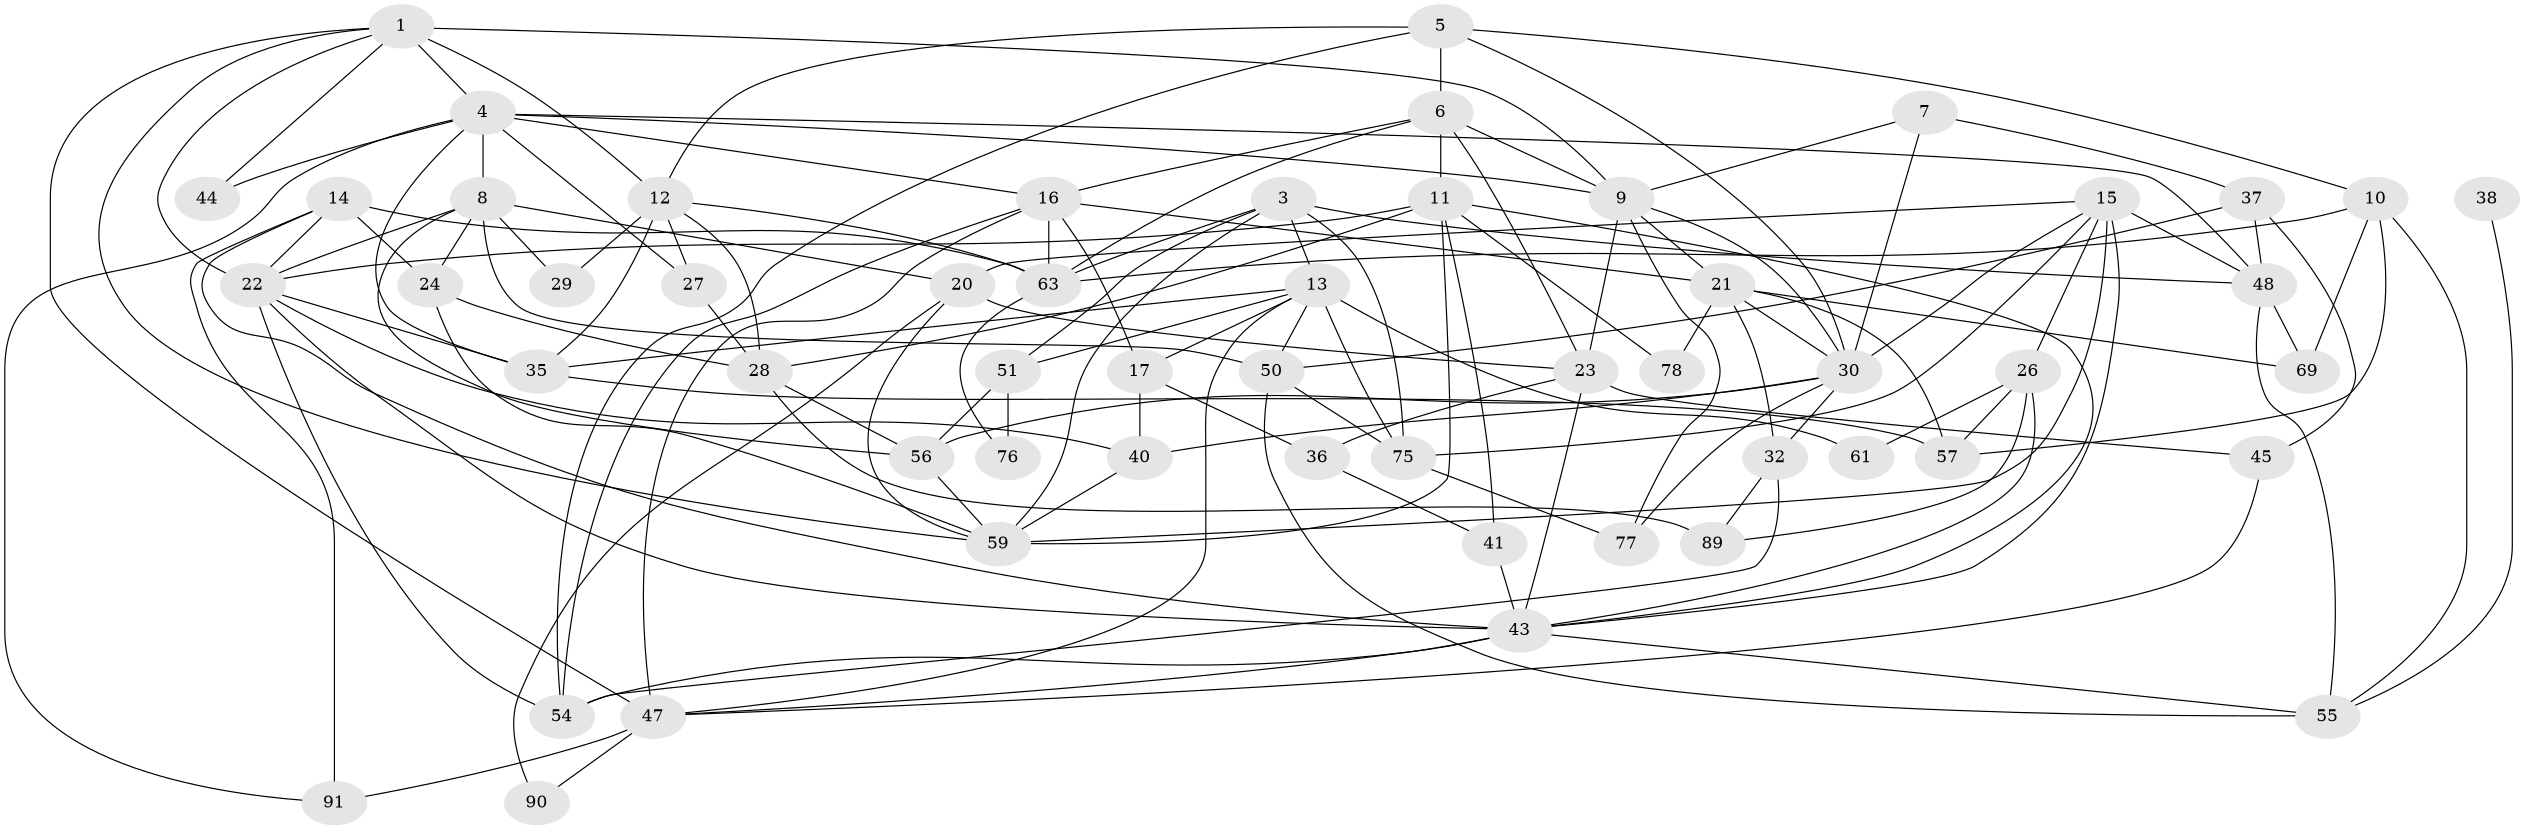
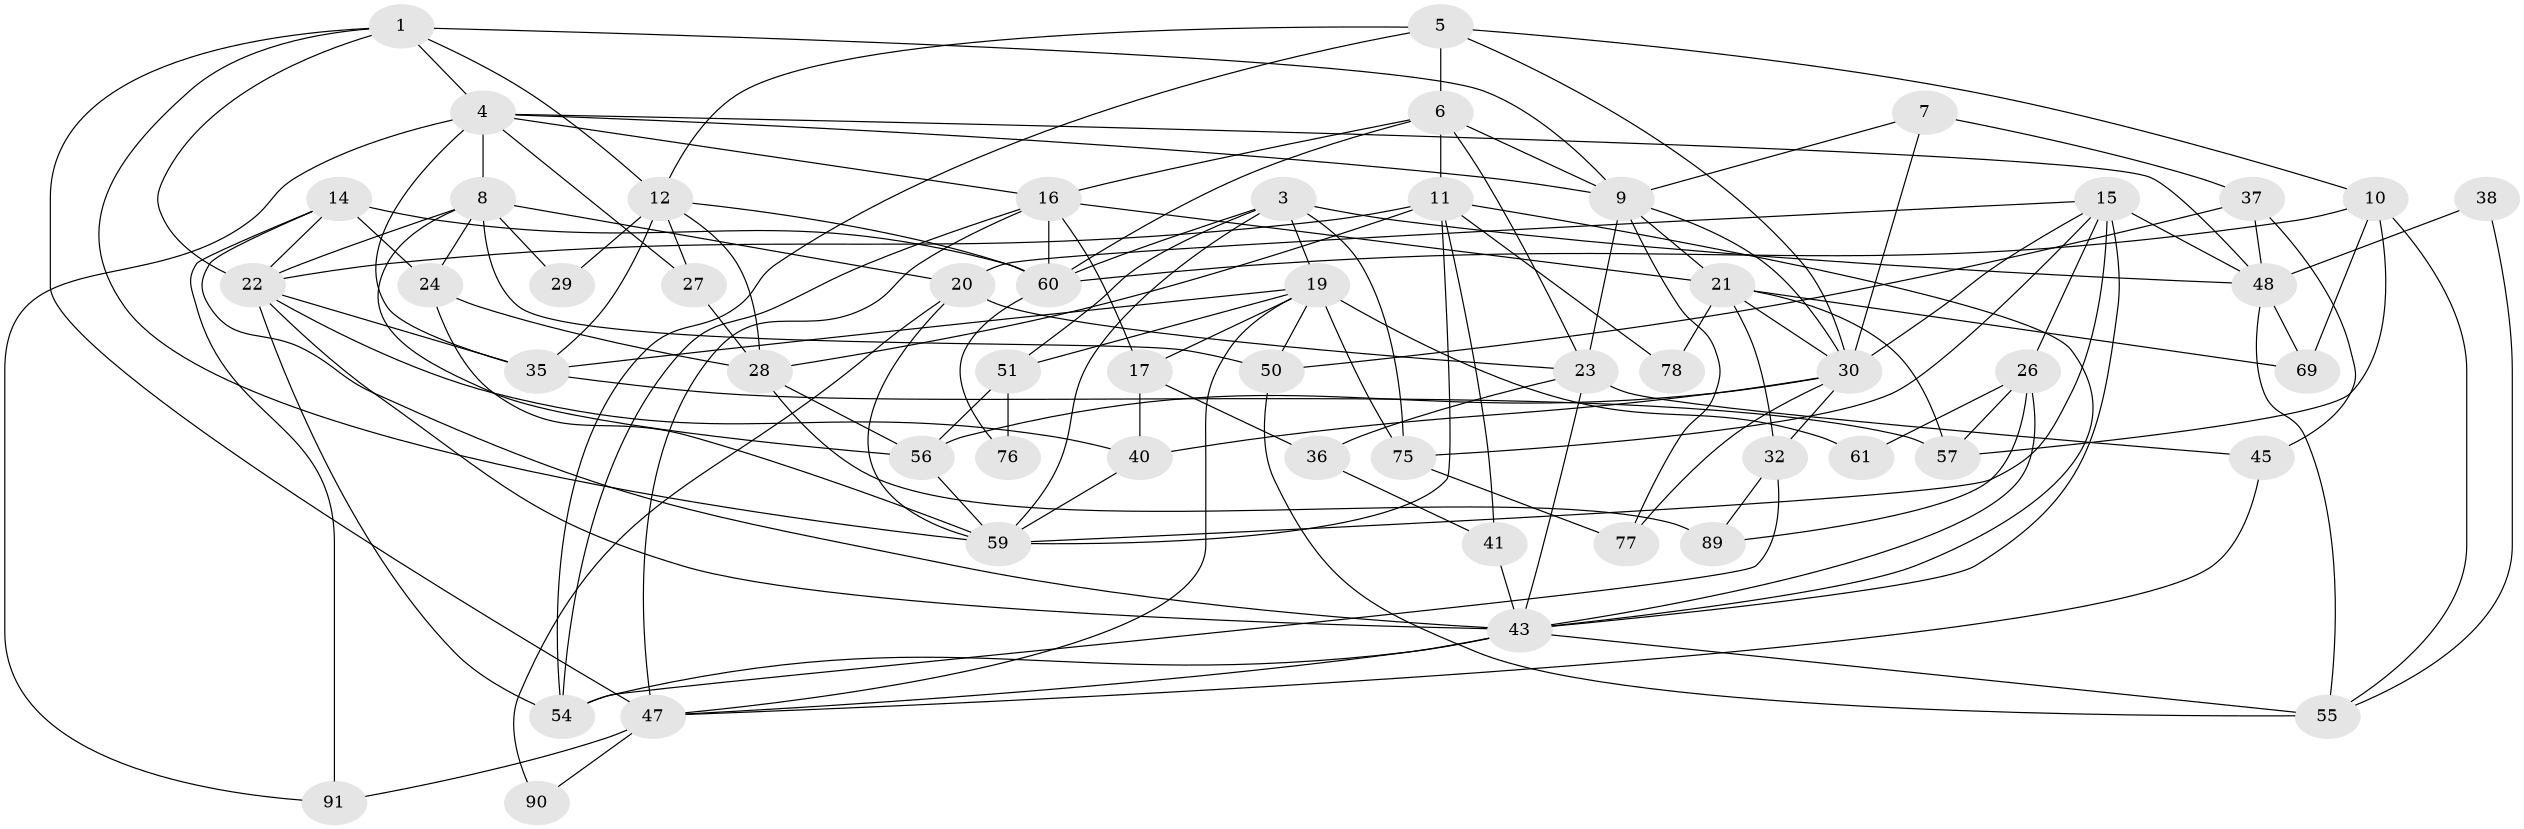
node "44": removed
edge "38" -- "48": added
node "63": label "63" -> "60"
node "13": label "13" -> "19"
edge "50" -- "75": removed
